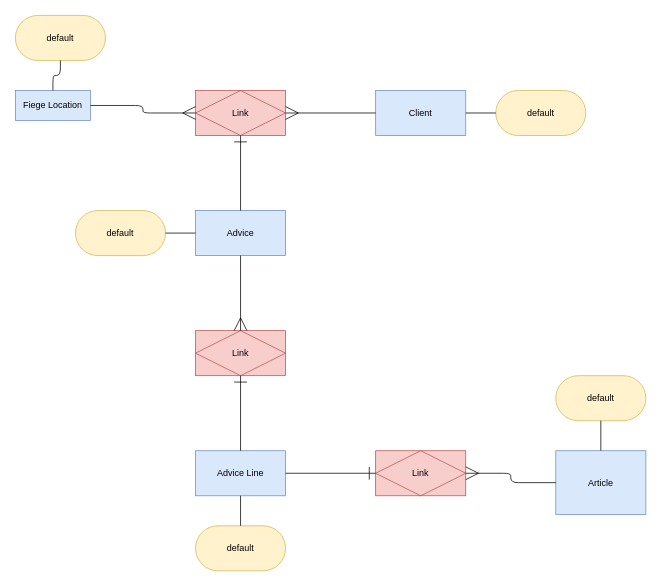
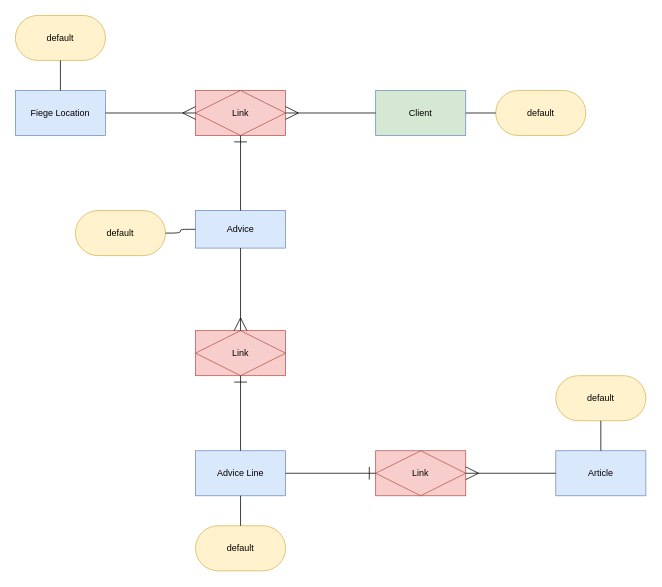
node "Fiege Location": size 75x30 -> 90x45
node "Client": fillcolor #dae8fc -> #d5e8d4
node "Advice": size 90x45 -> 90x38
node "Article": size 90x64 -> 90x45
